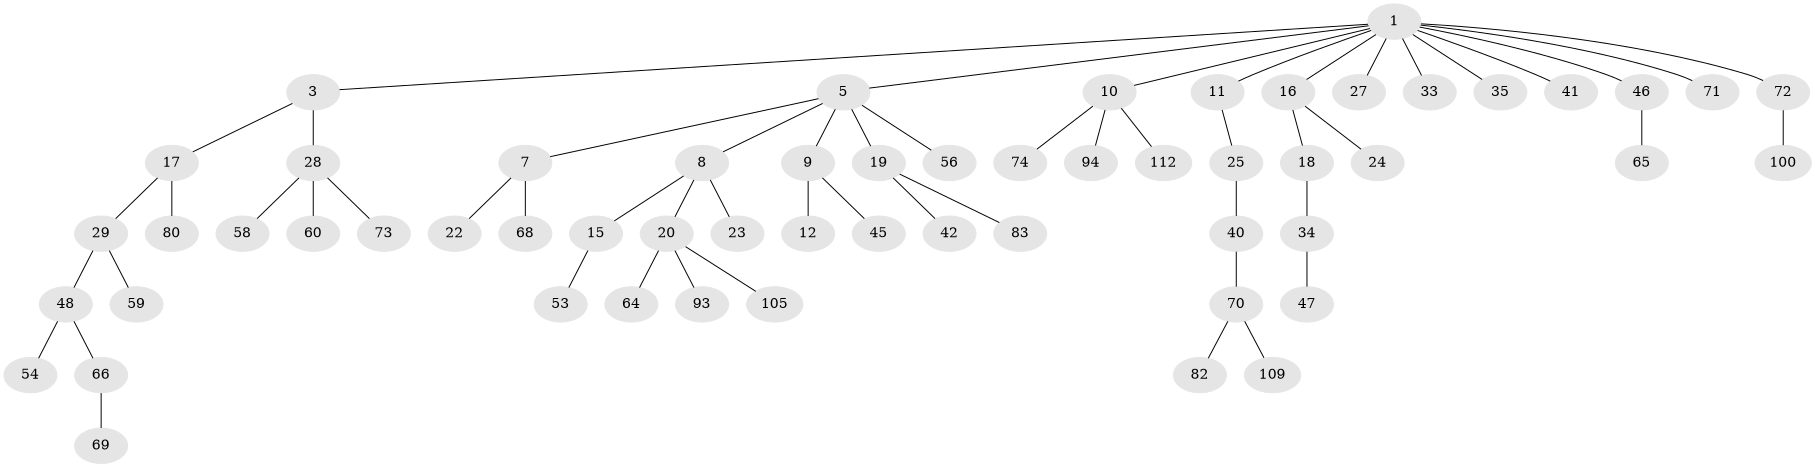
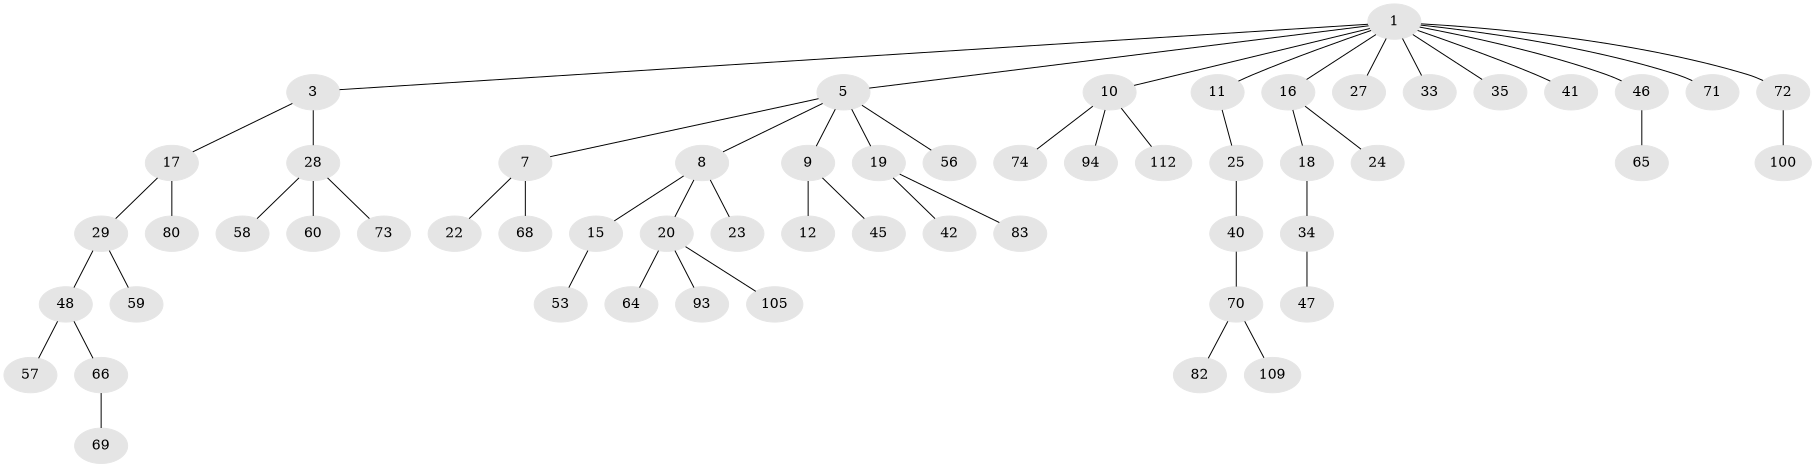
node "54": label "54" -> "57"
